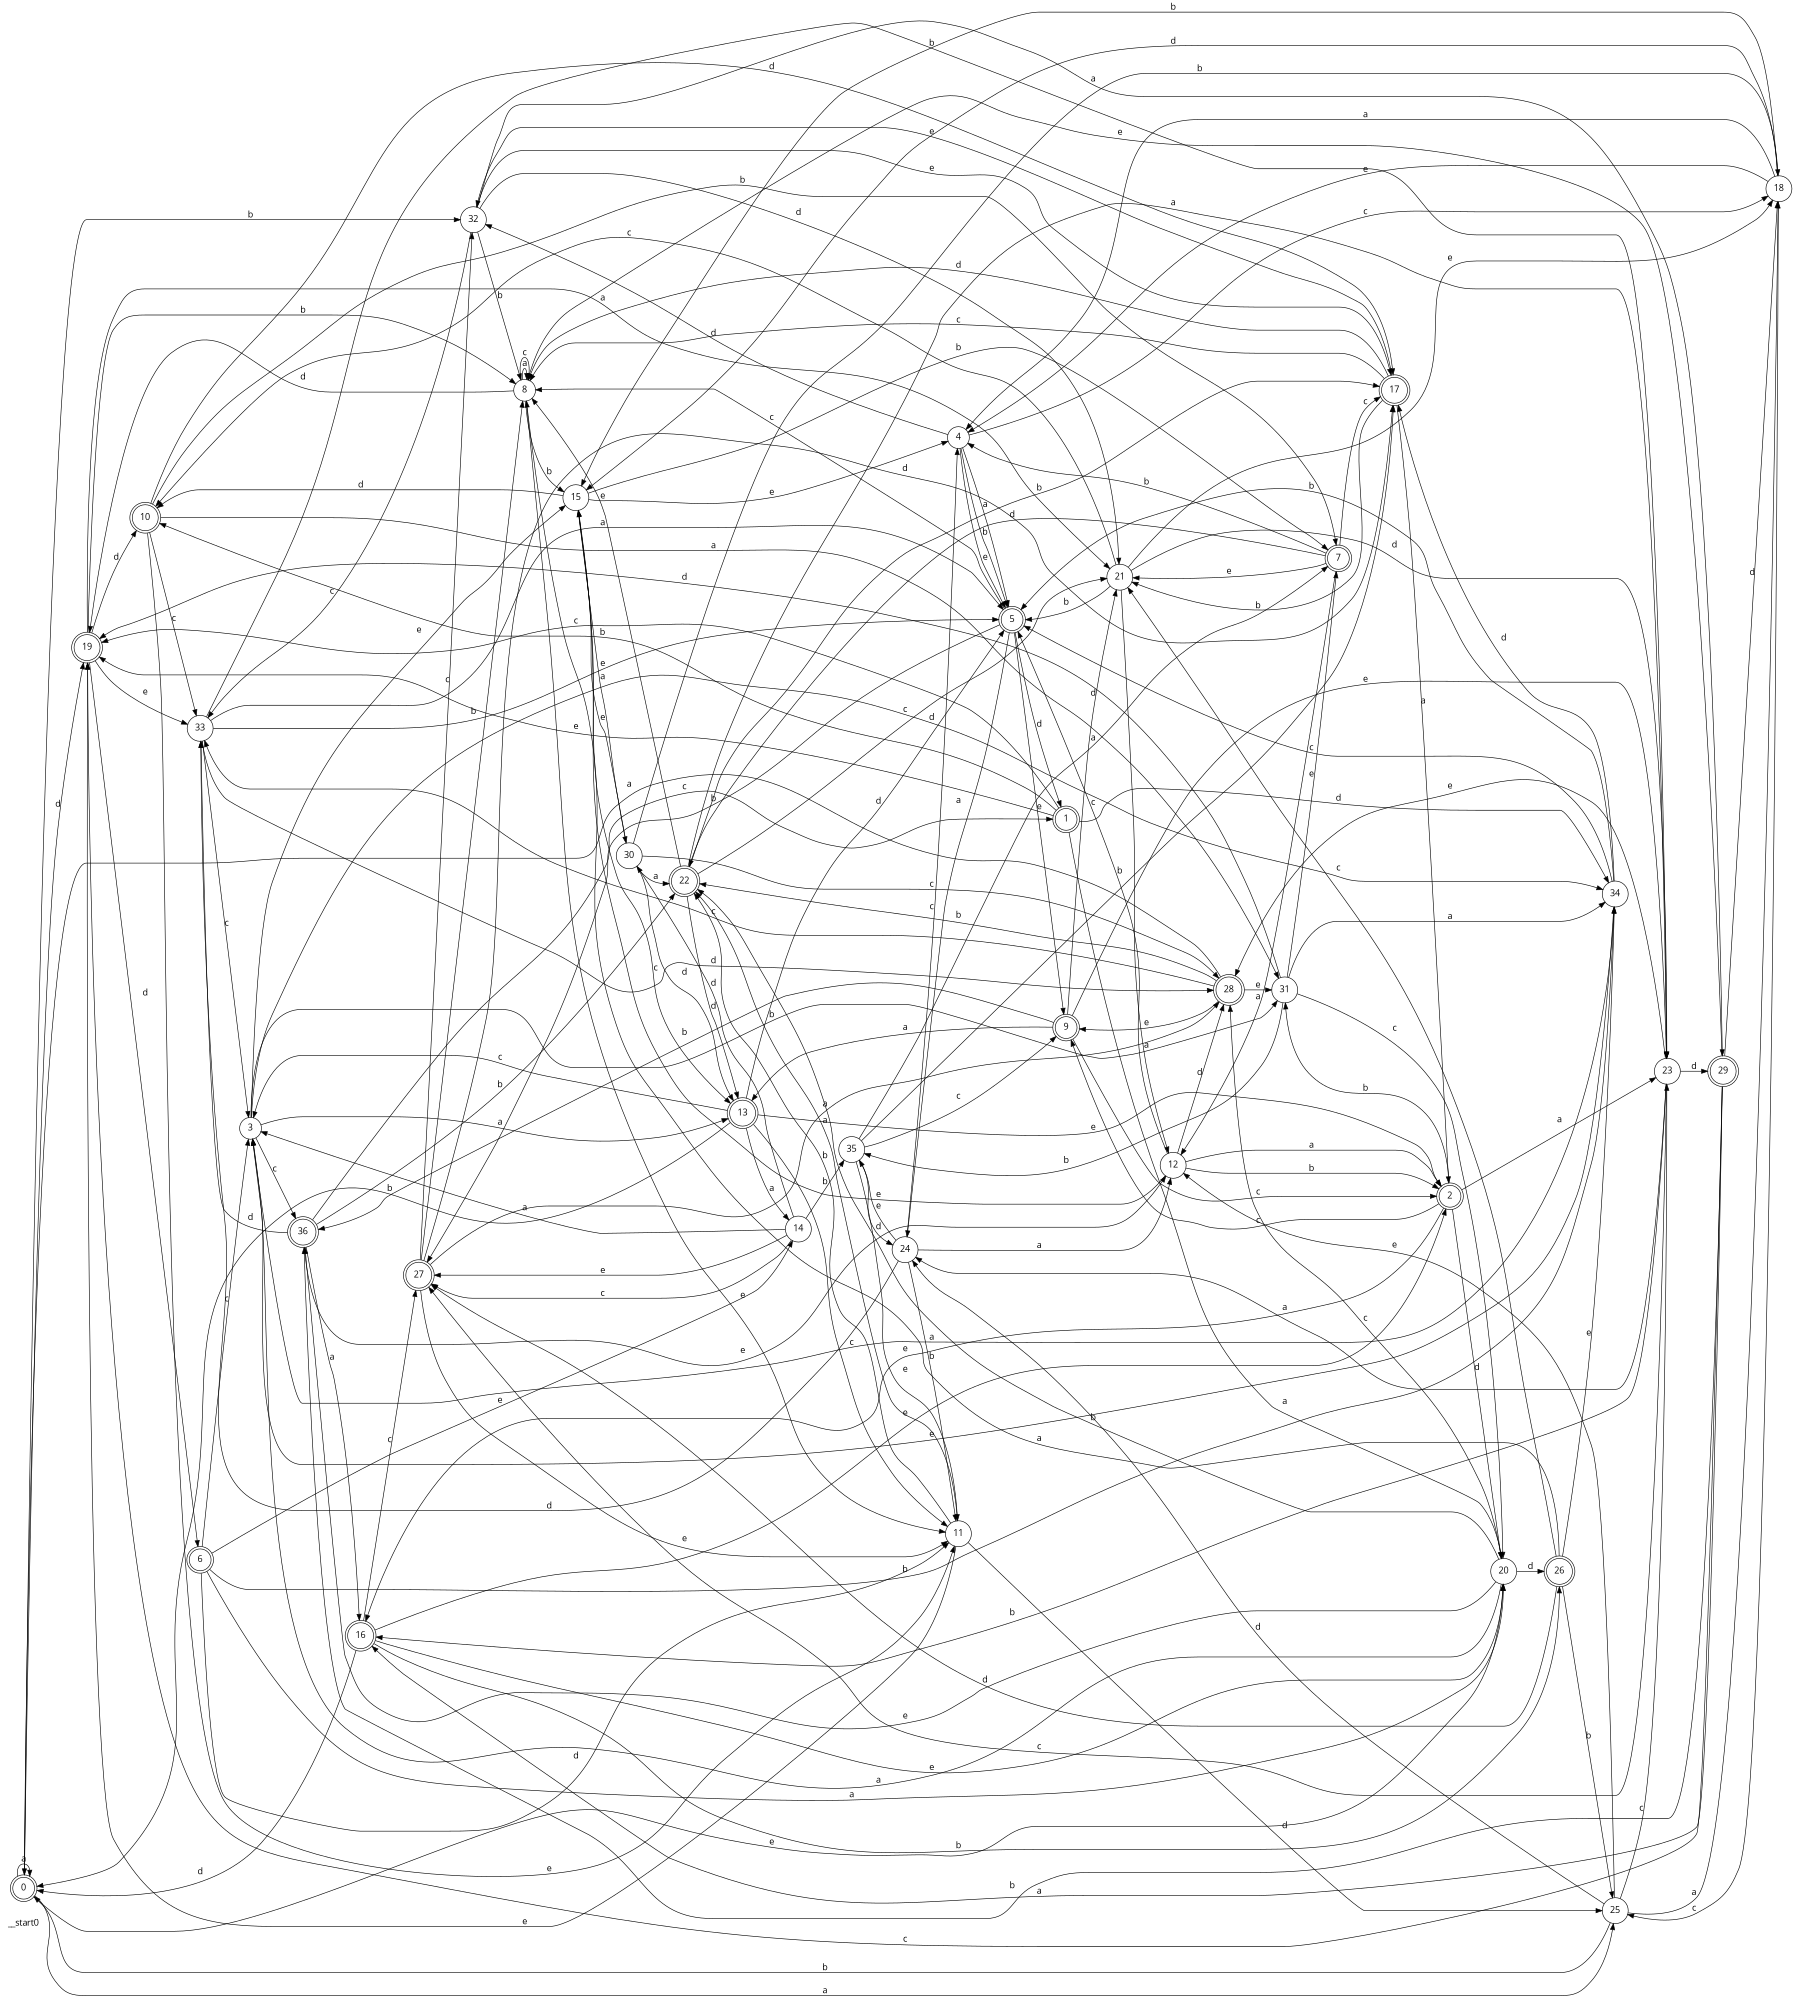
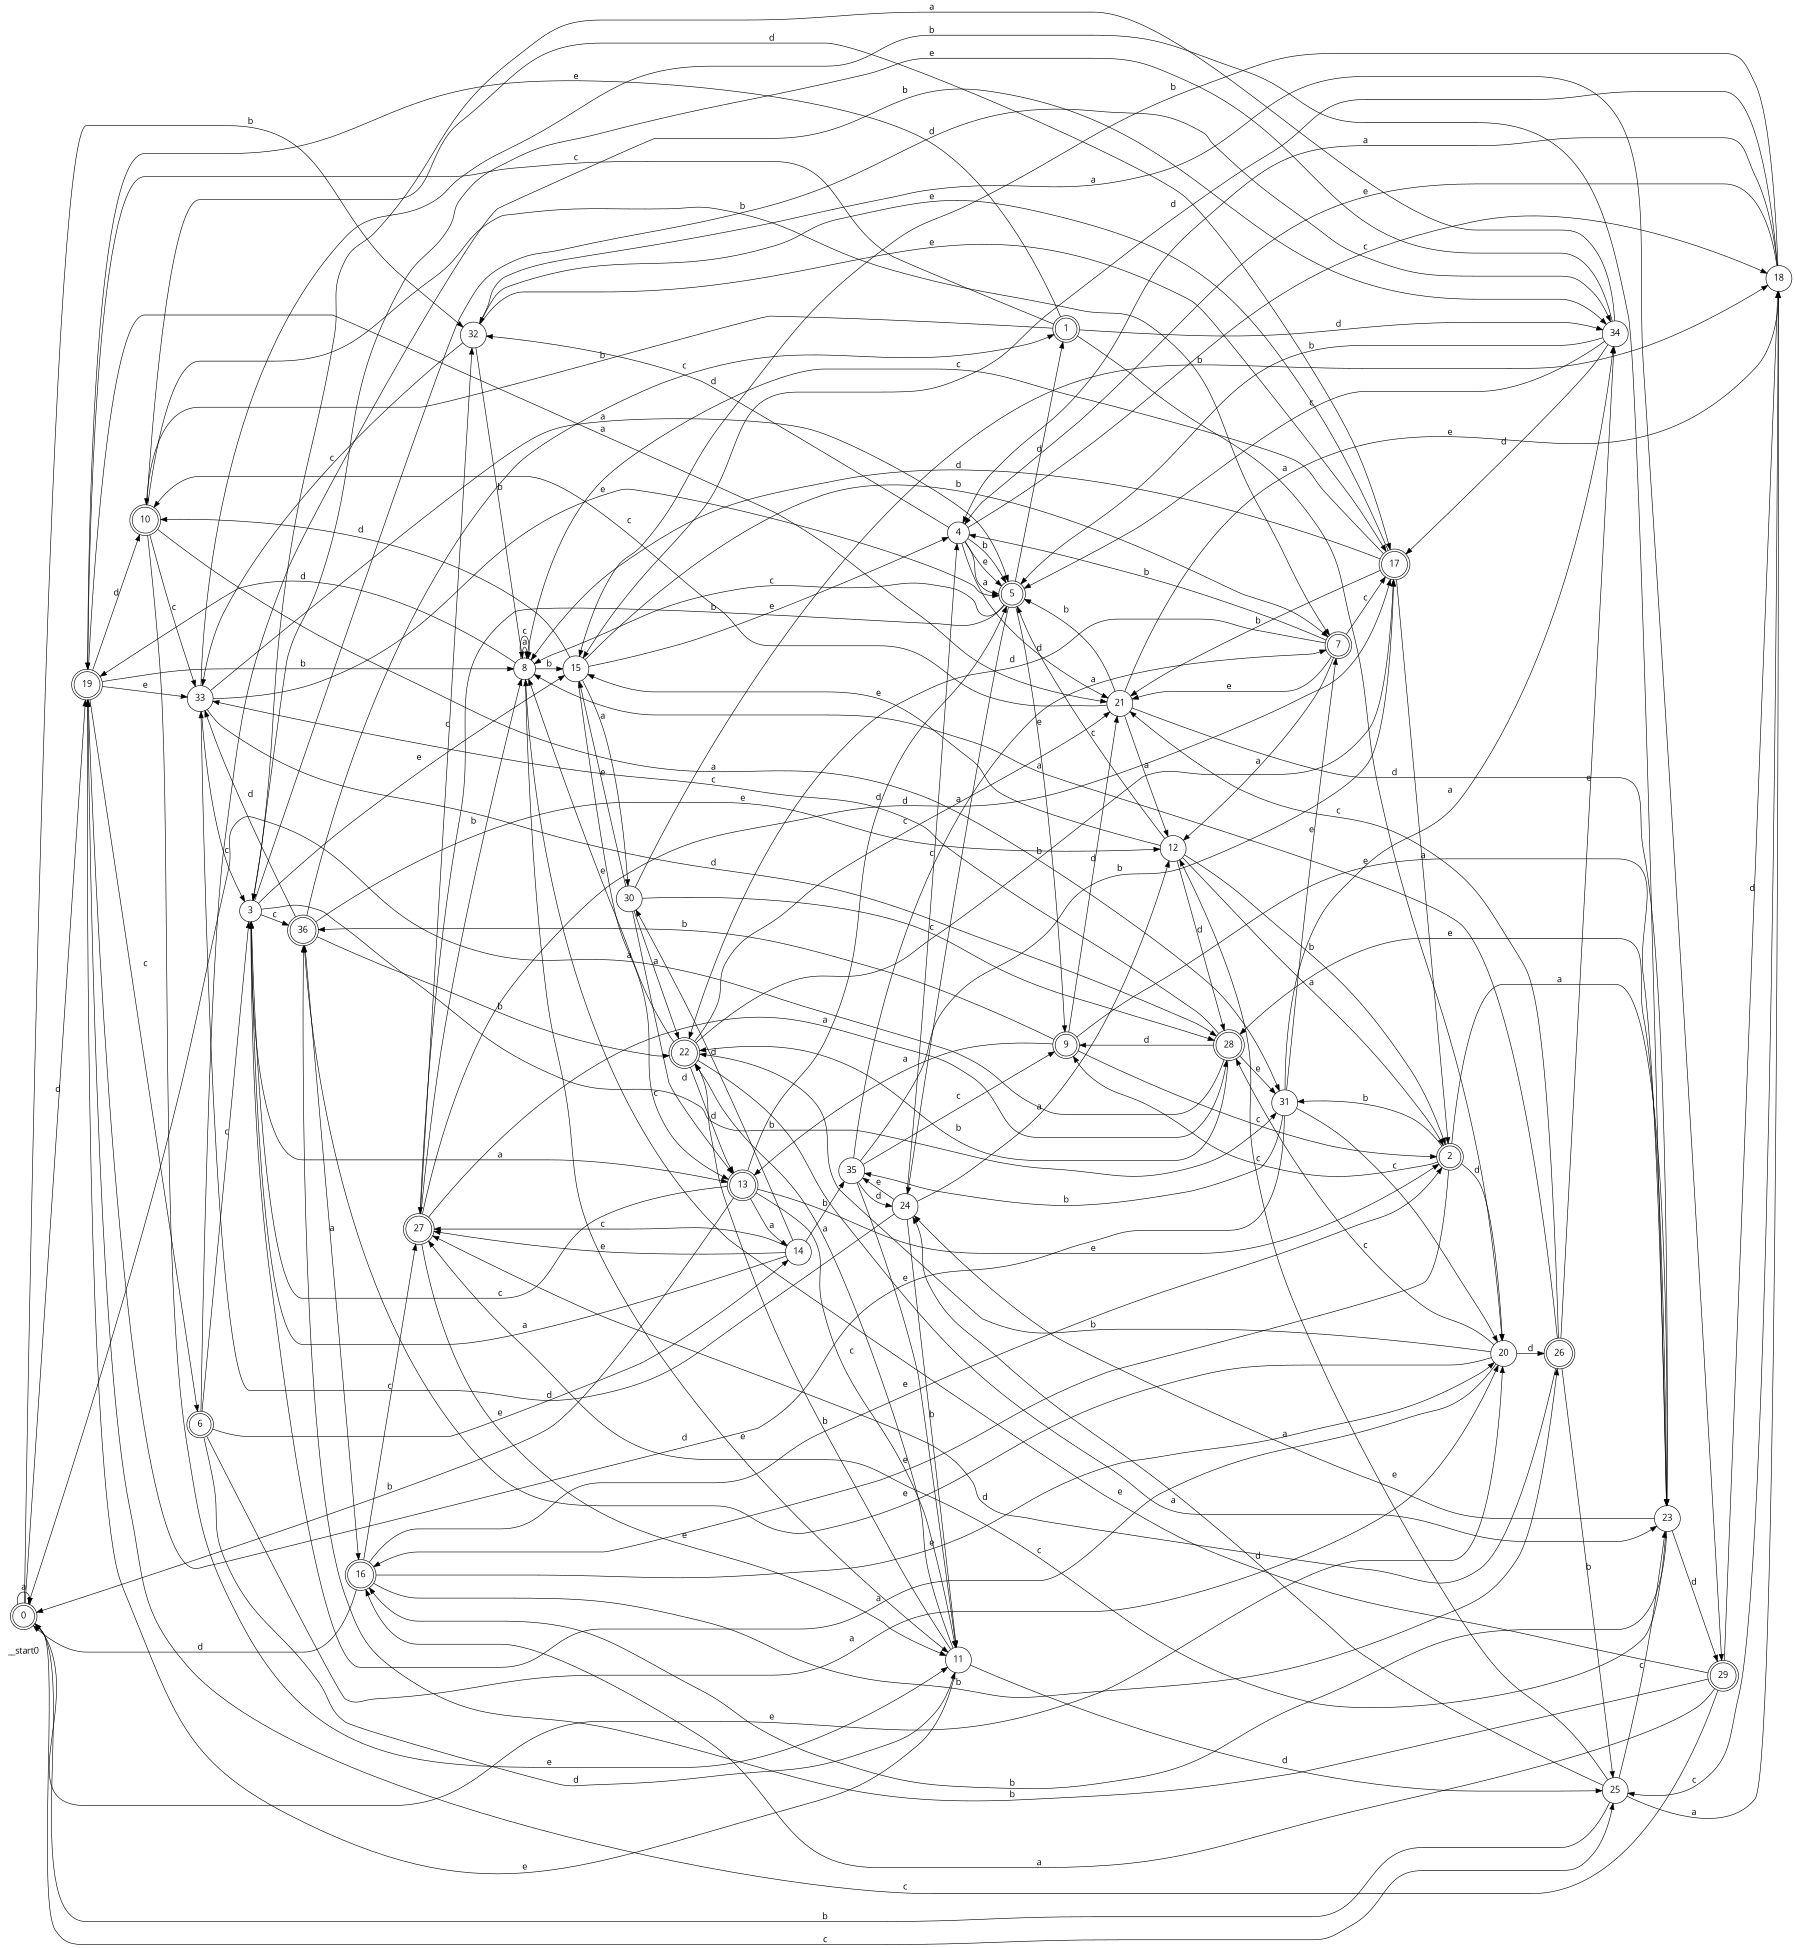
edge "32" -> "21": now "4" -> "21"
edge "19" -> "6": label "d" -> "c"
edge "28" -> "9": label "e" -> "d"
edge "0" -> "25": label "a" -> "c"
